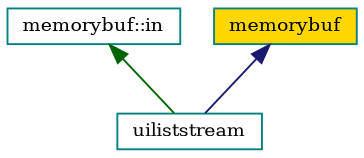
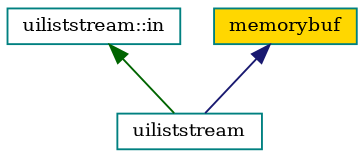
node "memorybuf::in": label "memorybuf::in" -> "uiliststream::in"
